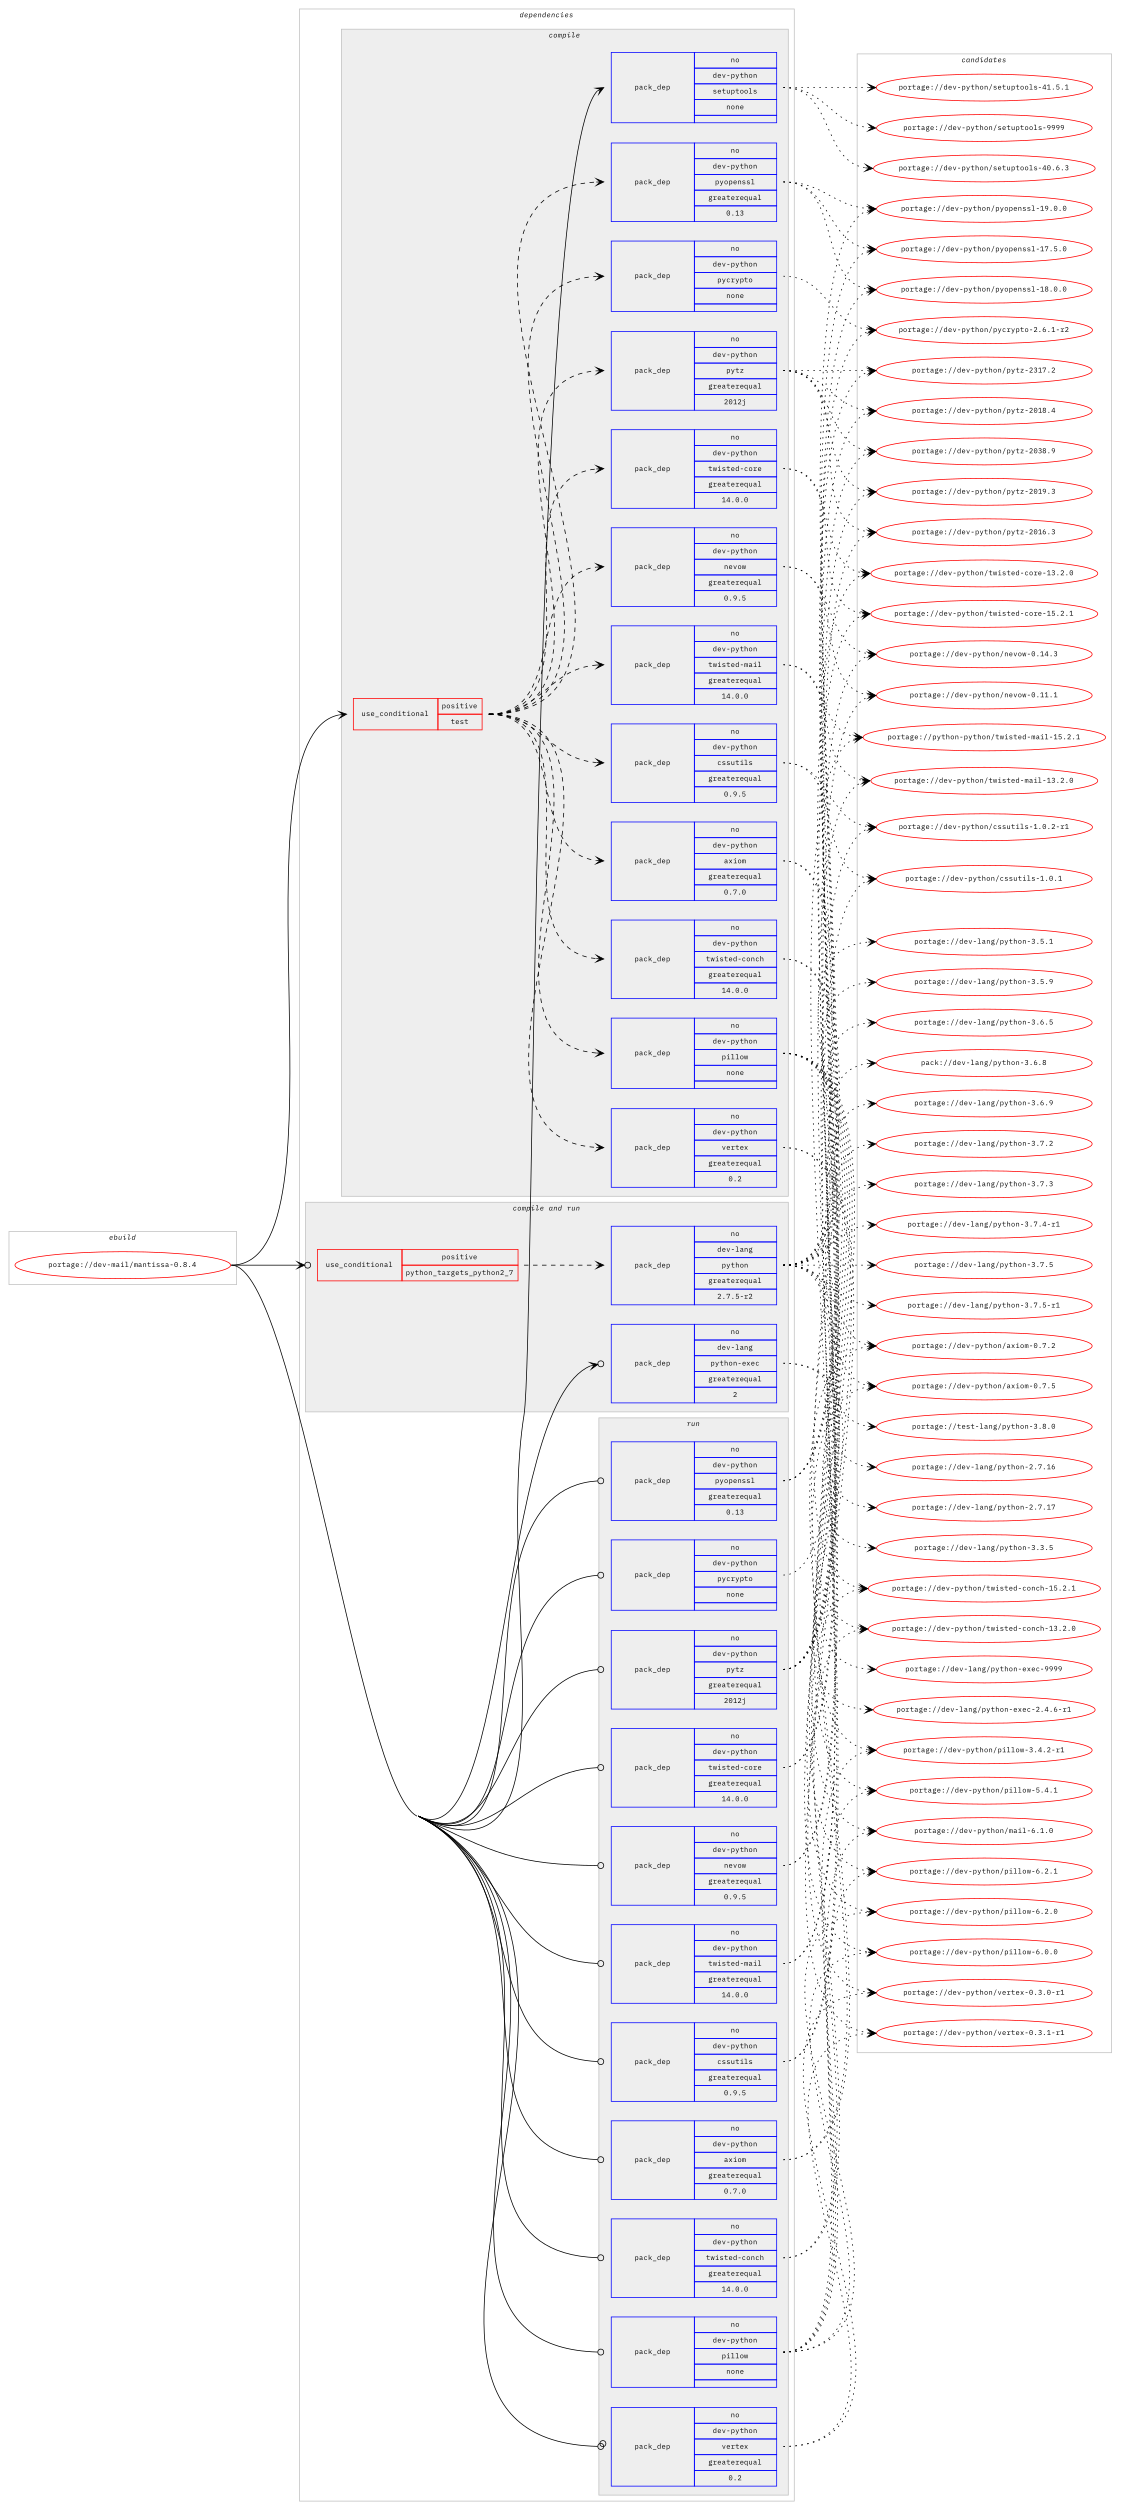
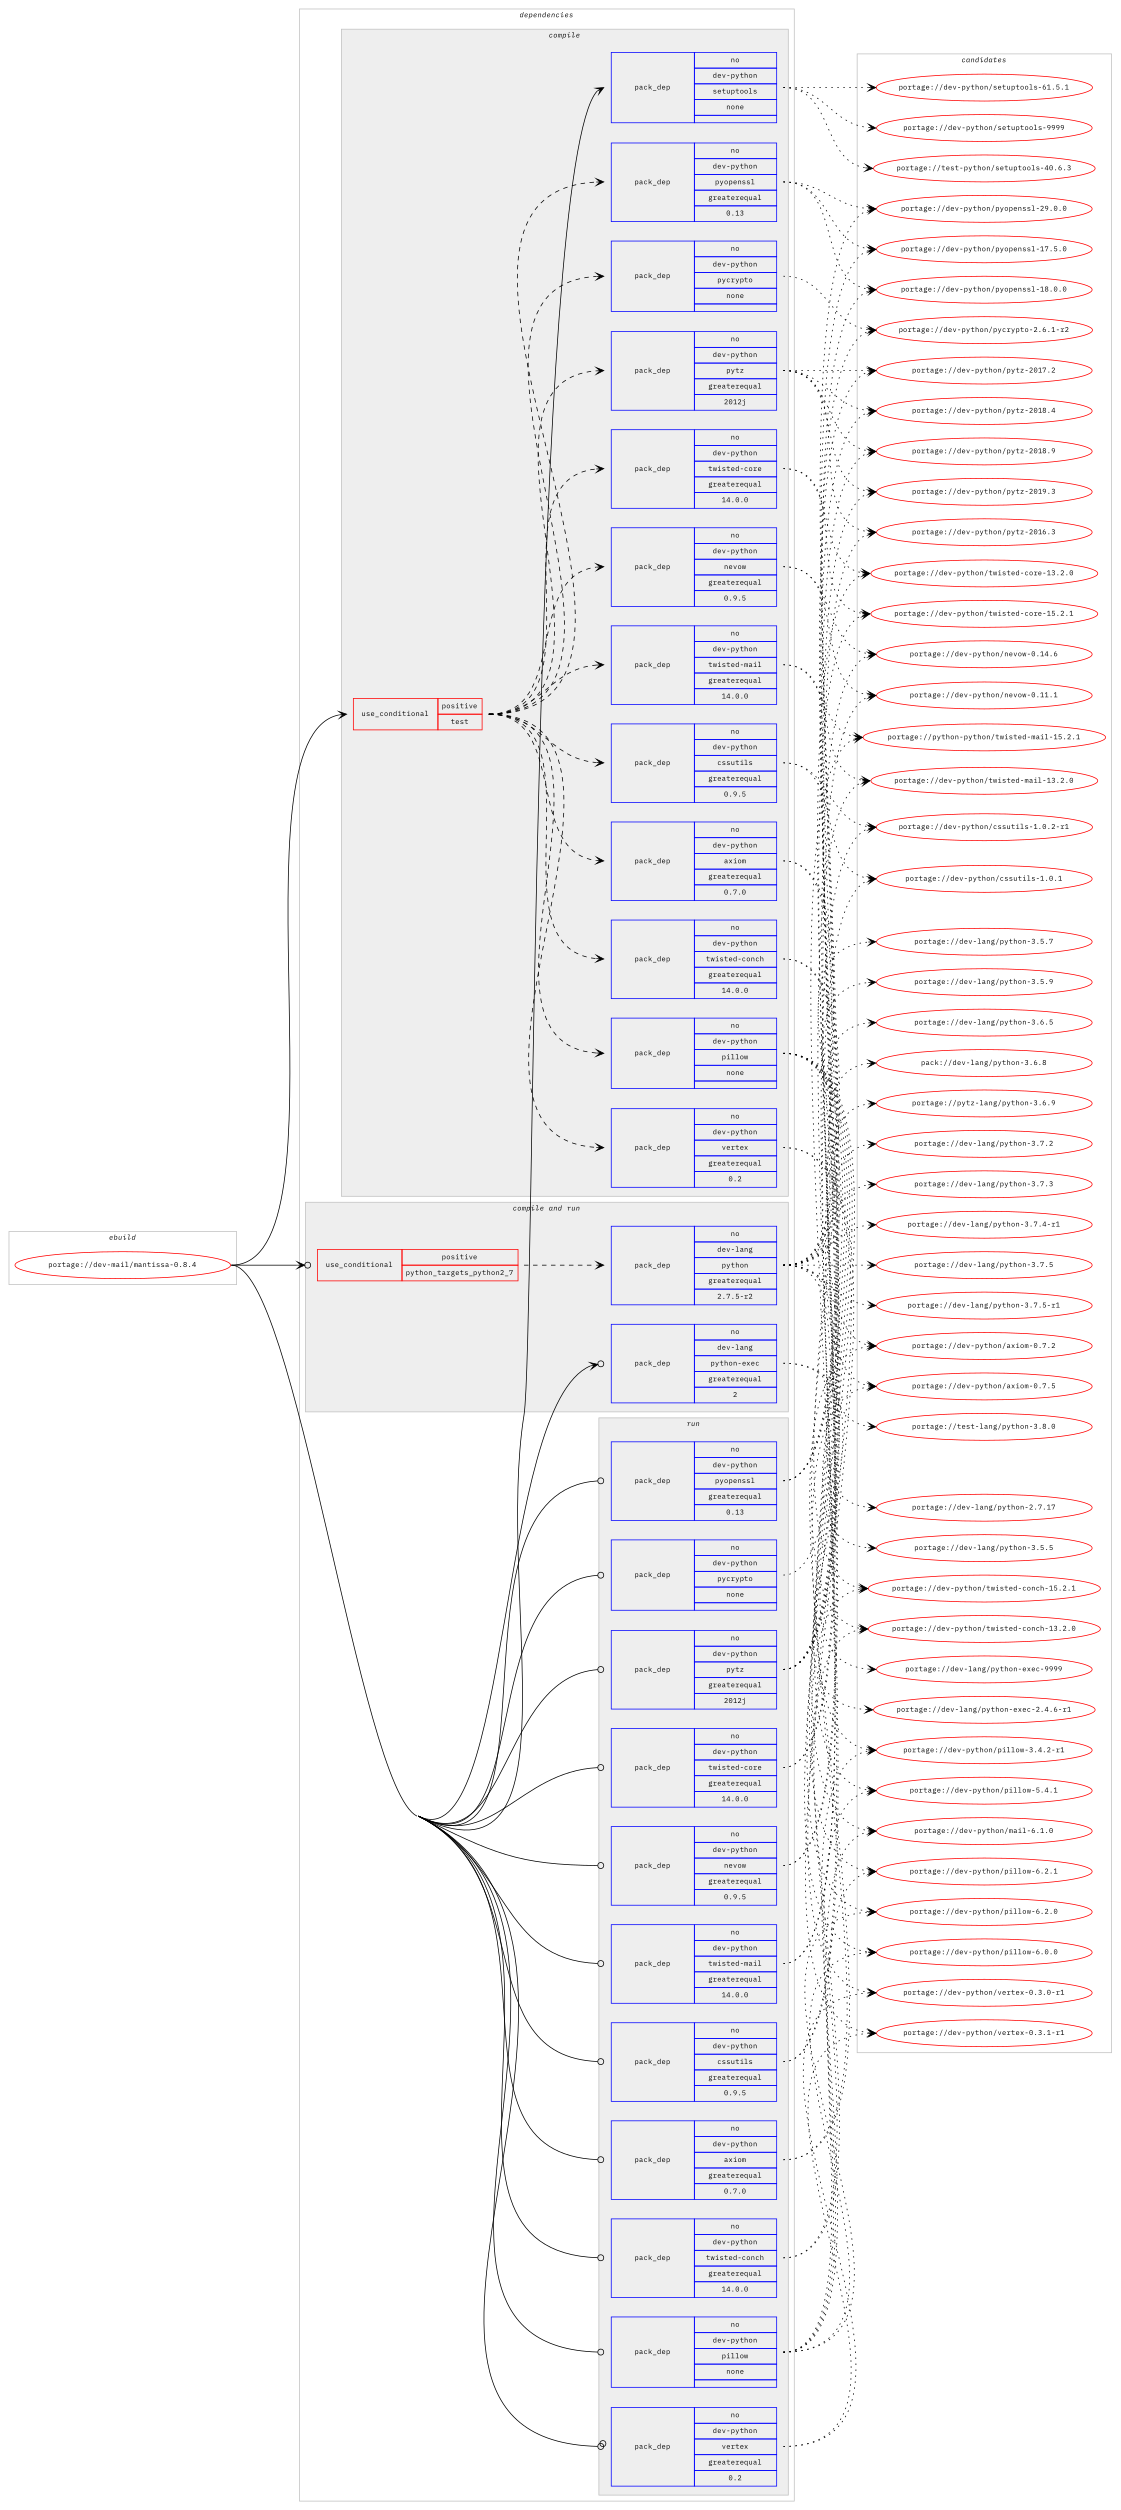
node "portage://dev-python/setuptools-41.5.1": label "portage://dev-python/setuptools-41.5.1" -> "portage://dev-python/setuptools-61.5.1"
node "portage://dev-python/setuptools-40.6.3": label "portage://dev-python/setuptools-40.6.3" -> "portage://test-python/setuptools-40.6.3"
node "portage://dev-python/pyopenssl-19.0.0": label "portage://dev-python/pyopenssl-19.0.0" -> "portage://dev-python/pyopenssl-29.0.0"
node "portage://dev-python/pytz-2317.2": label "portage://dev-python/pytz-2317.2" -> "portage://dev-python/pytz-2017.2"
node "portage://dev-python/pytz-2038.9": label "portage://dev-python/pytz-2038.9" -> "portage://dev-python/pytz-2018.9"
node "portage://dev-python/nevow-0.14.3": label "portage://dev-python/nevow-0.14.3" -> "portage://dev-python/nevow-0.14.6"
node "portage://dev-lang/python-3.5.1": label "portage://dev-lang/python-3.5.1" -> "portage://dev-lang/python-3.5.7"
node "portage://dev-lang/python-3.6.9": label "portage://dev-lang/python-3.6.9" -> "portage://pytz-lang/python-3.6.9"
node "portage://dev-lang/python-2.7.16": removed
node "portage://dev-lang/python-3.3.5": label "portage://dev-lang/python-3.3.5" -> "portage://dev-lang/python-3.5.5"
